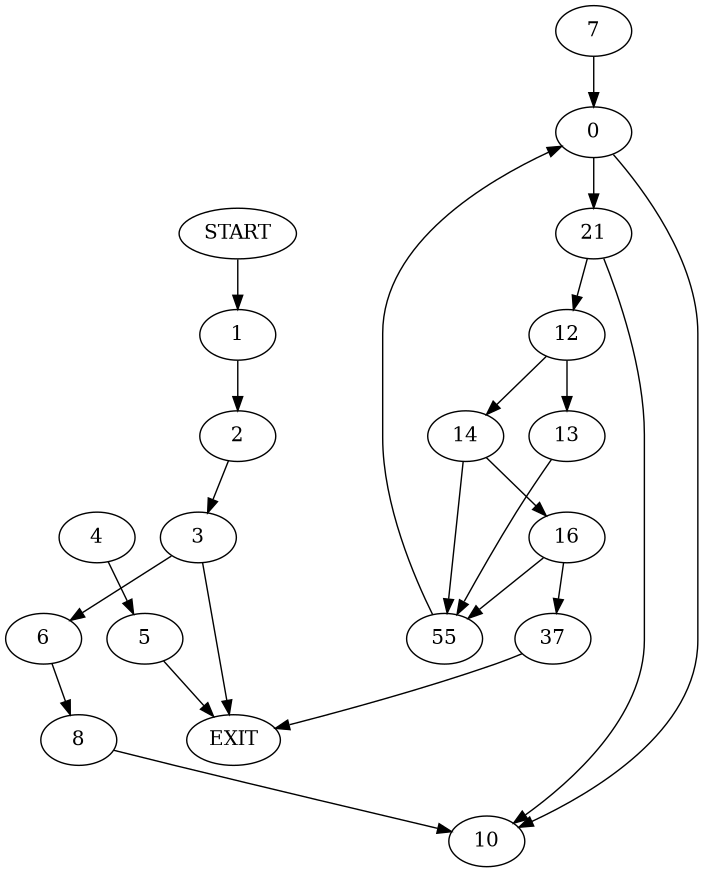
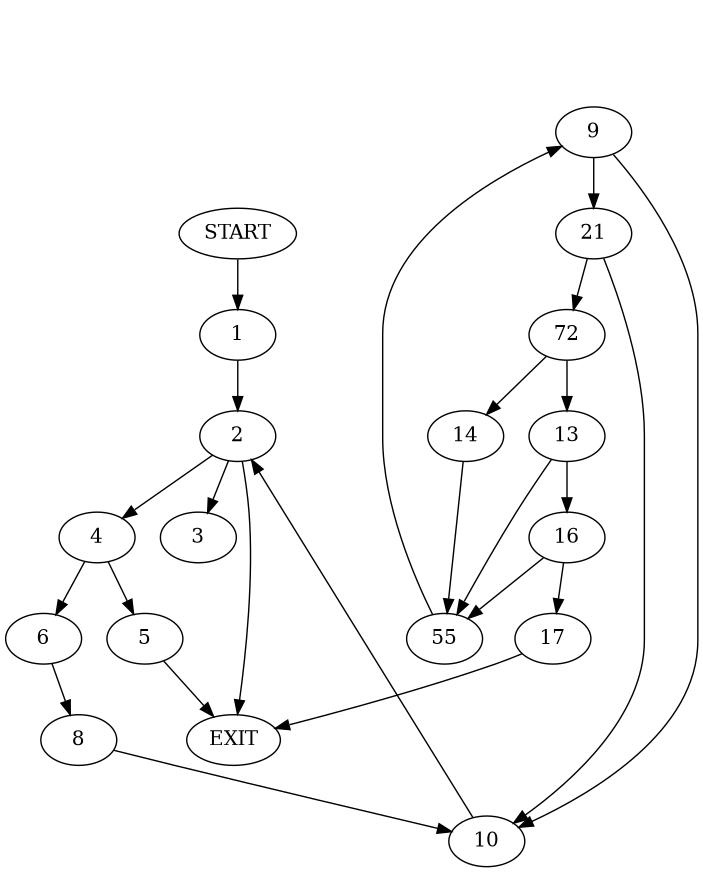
node "7": removed
node "0": label "0" -> "9"
node "12": label "12" -> "72"
edge "2" -> "4": added
edge "14" -> "16": now "13" -> "16"
edge "3" -> "6": now "4" -> "6"
edge "3" -> "EXIT": now "2" -> "EXIT"
node "37": label "37" -> "17"
edge "10" -> "2": added
